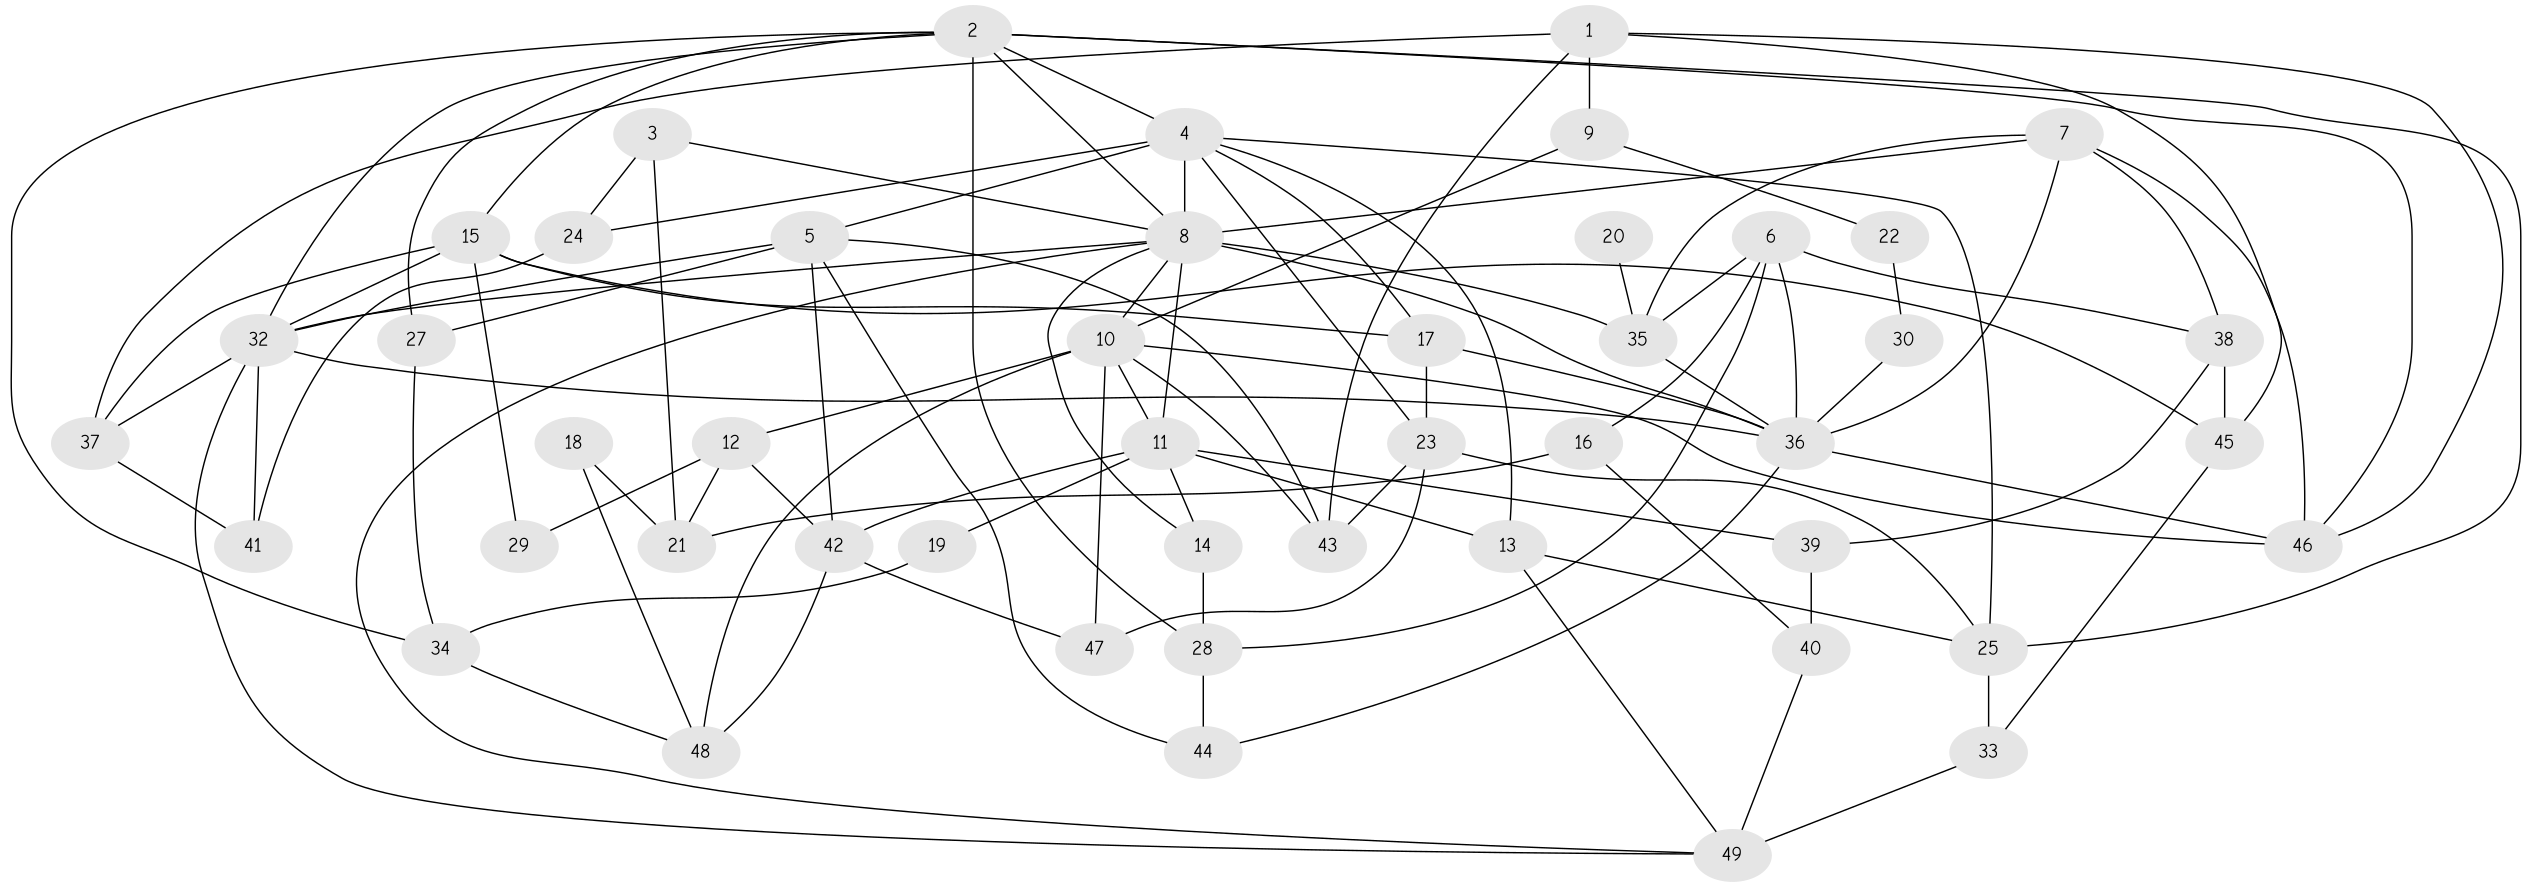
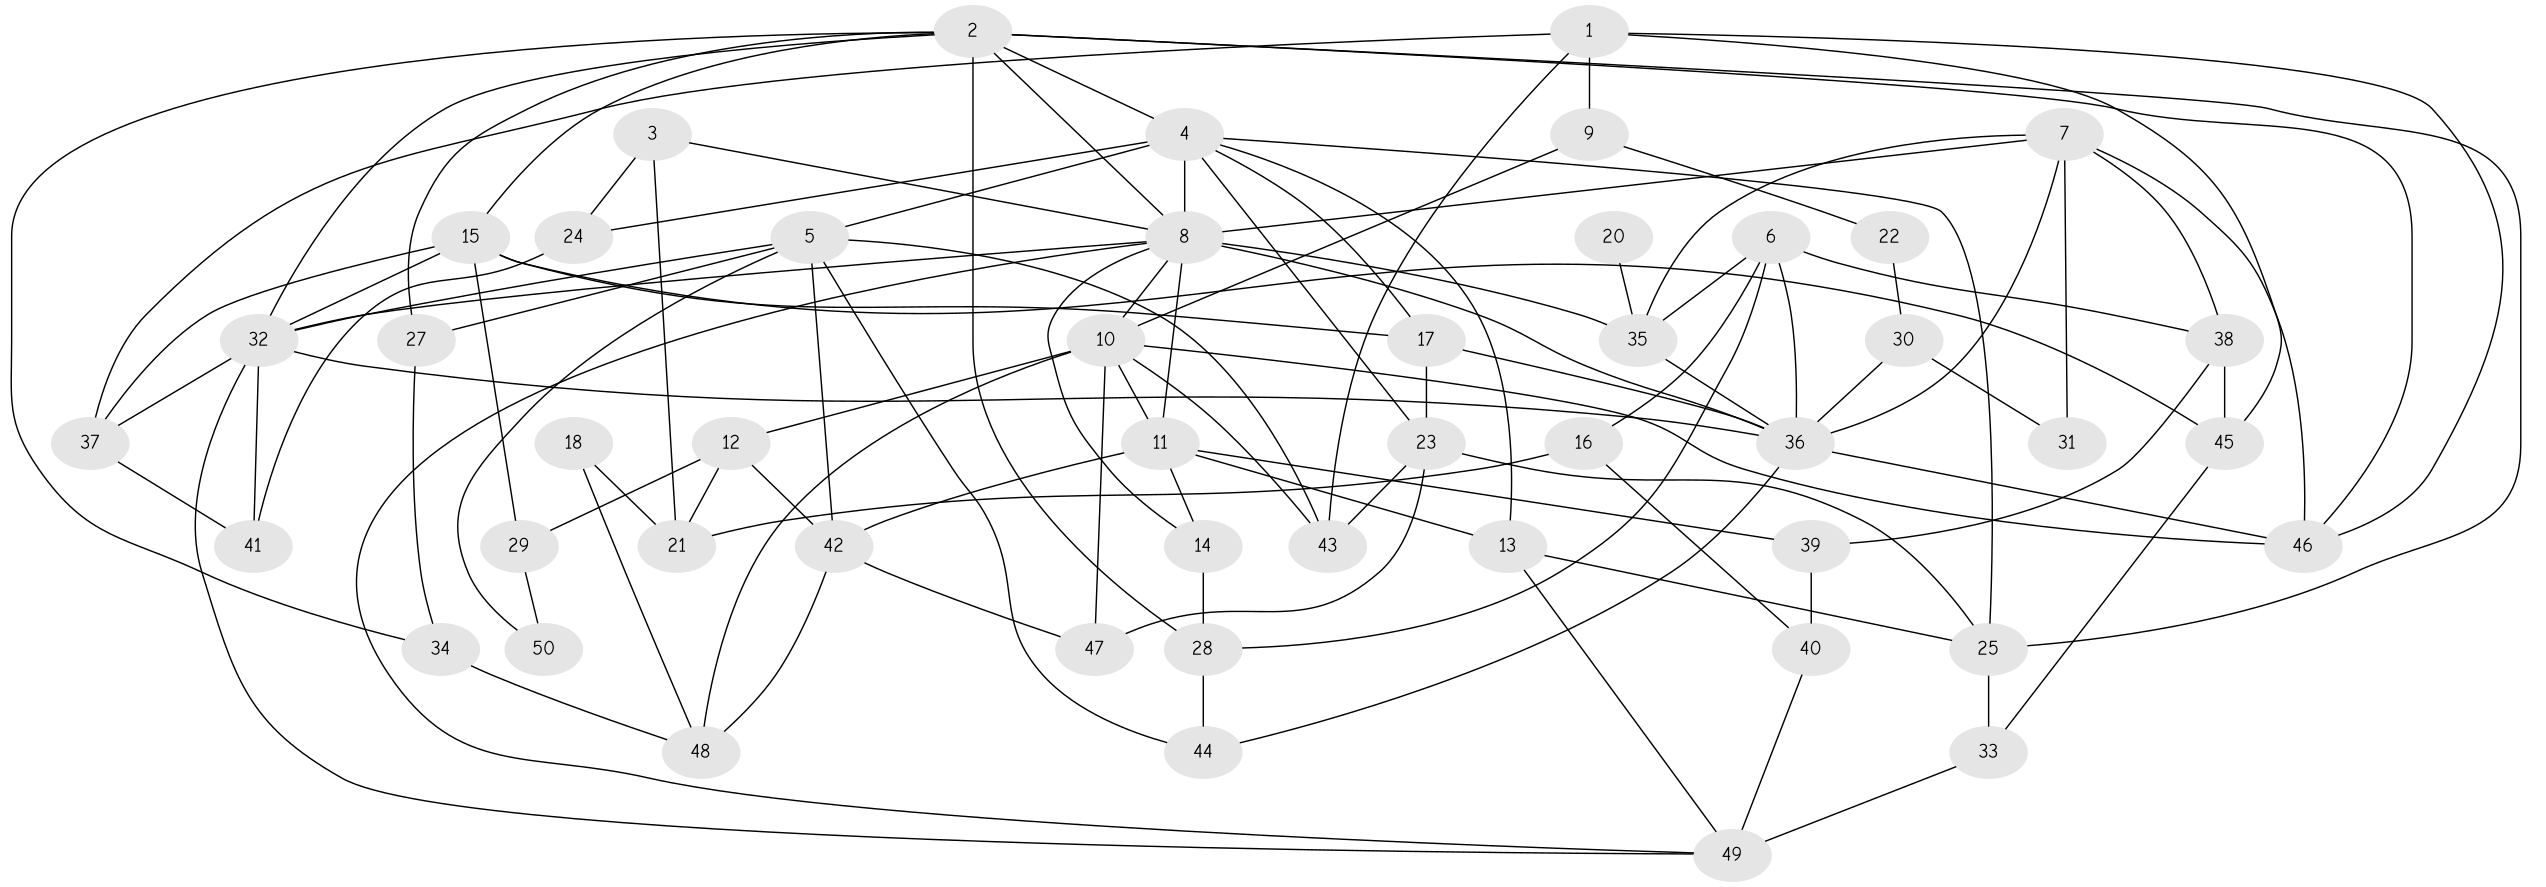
node "31": added
node "19": removed
node "50": added
